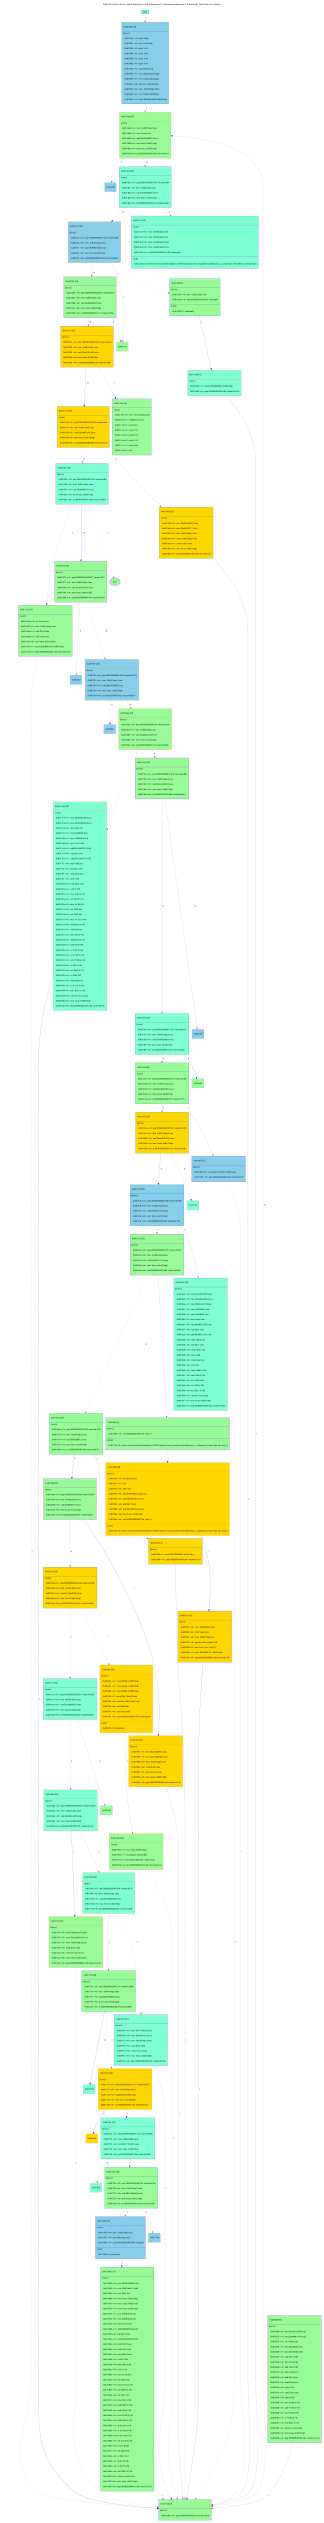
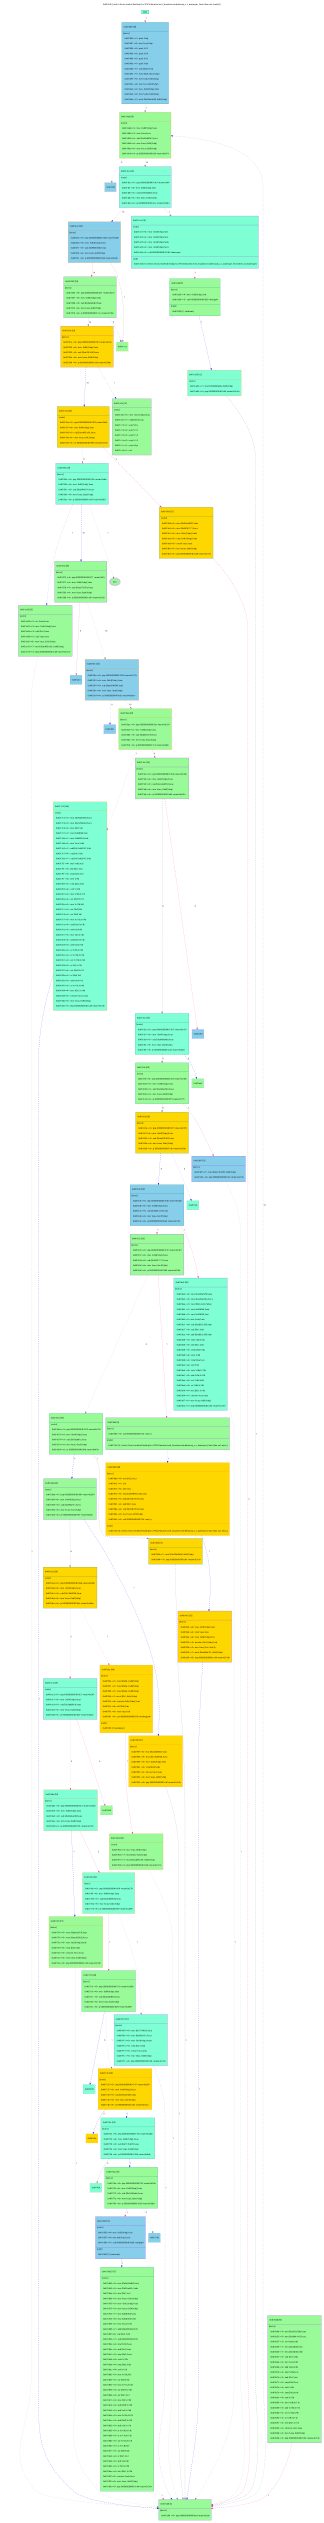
edge "0x4014ca [28]" -> "0x401a30 [9]": now "0x401a1e [18]" -> "0x401a30 [9]"
